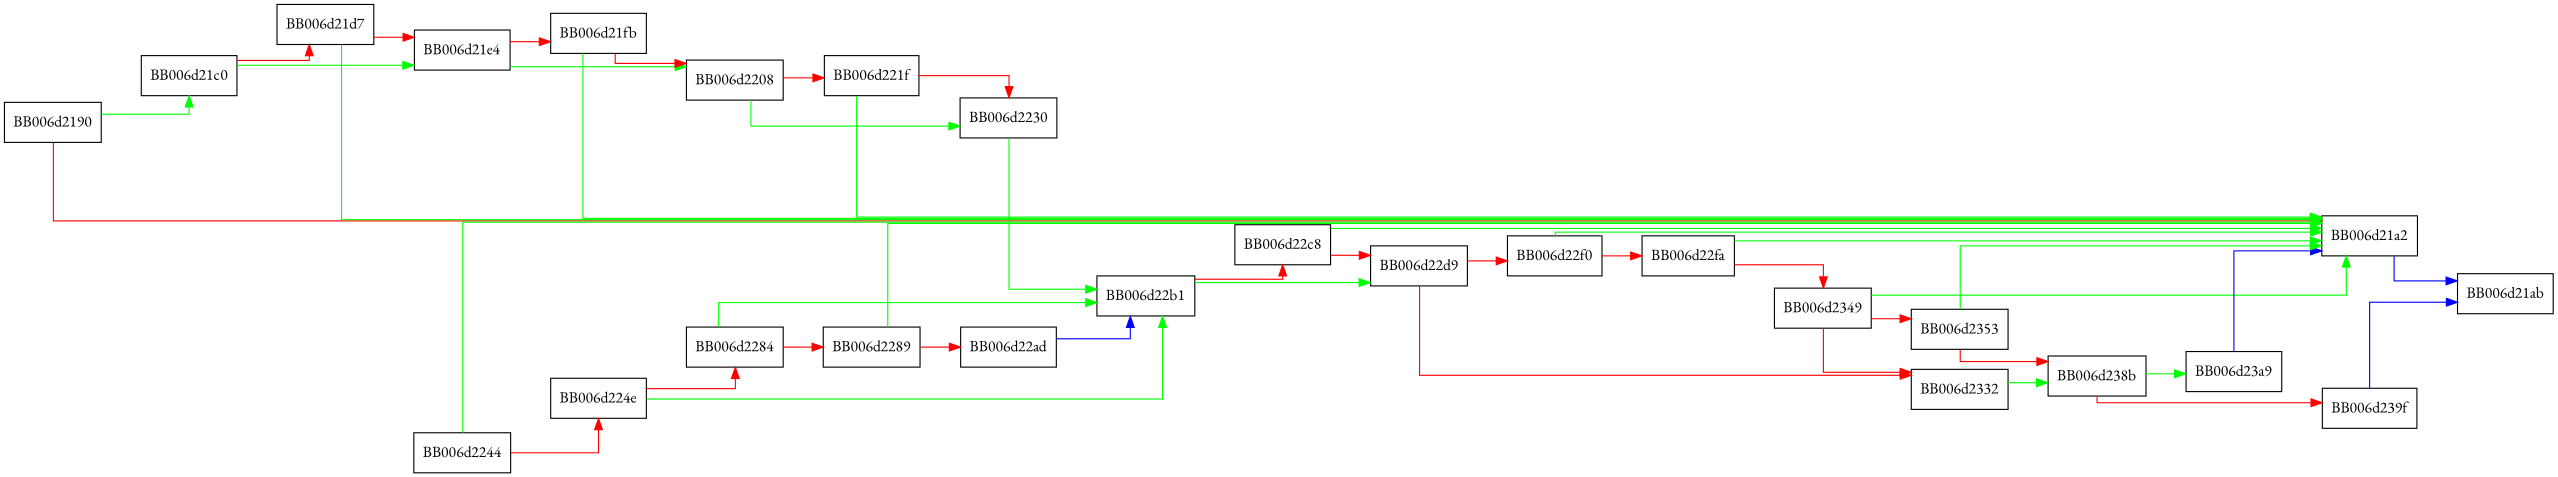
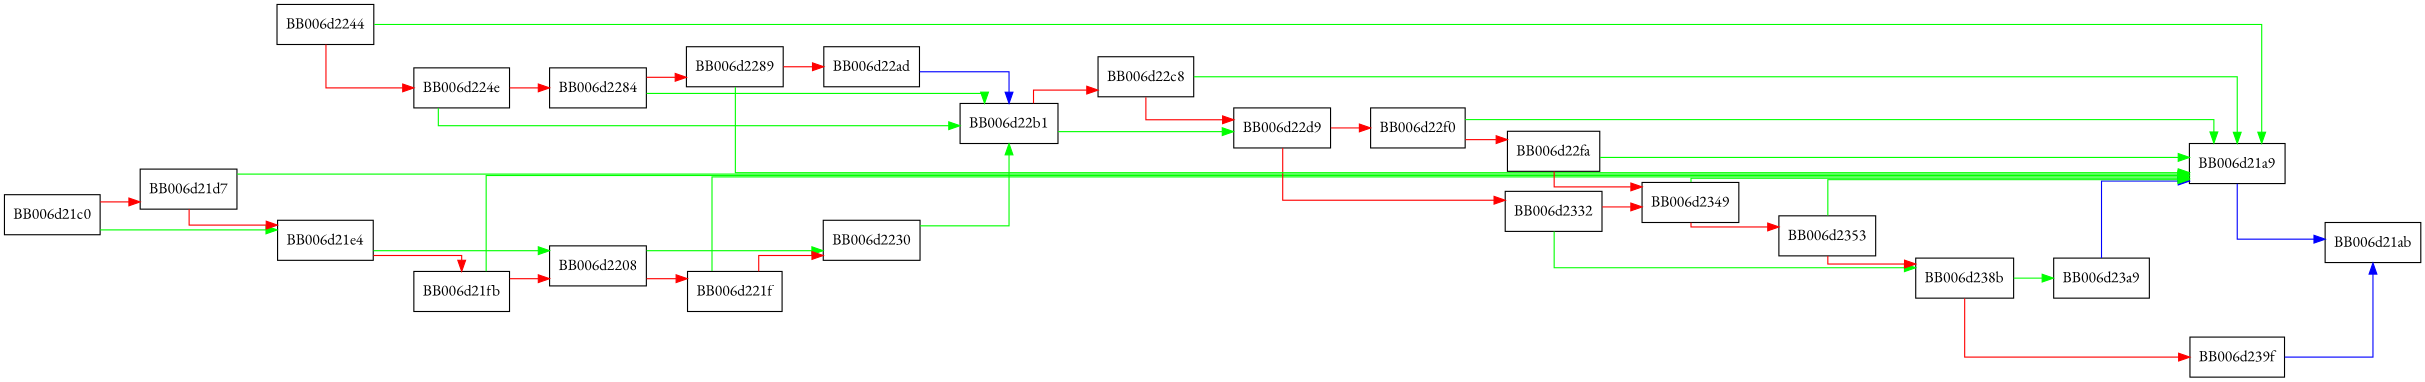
node "BB006d2190": removed
node "BB006d21a2": label "BB006d21a2" -> "BB006d21a9"
edge "BB006d2349" -> "BB006d2332": reversed
